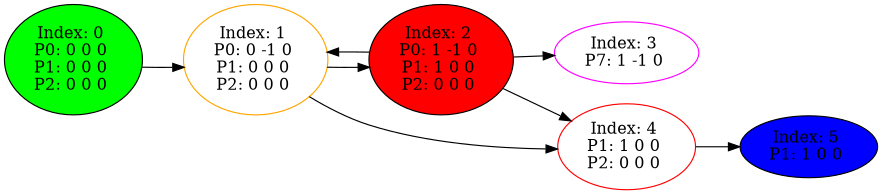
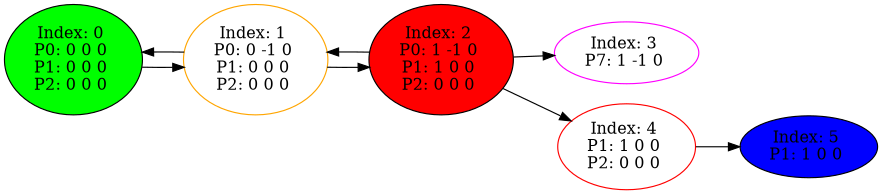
edge "Index: 1 P0: 0 -1 0 P1: 0 0 0 P2: 0 0 0" -> "Index: 4 P1: 1 0 0 P2: 0 0 0": now "Index: 1 P0: 0 -1 0 P1: 0 0 0 P2: 0 0 0" -> "Index: 0 P0: 0 0 0 P1: 0 0 0 P2: 0 0 0"
